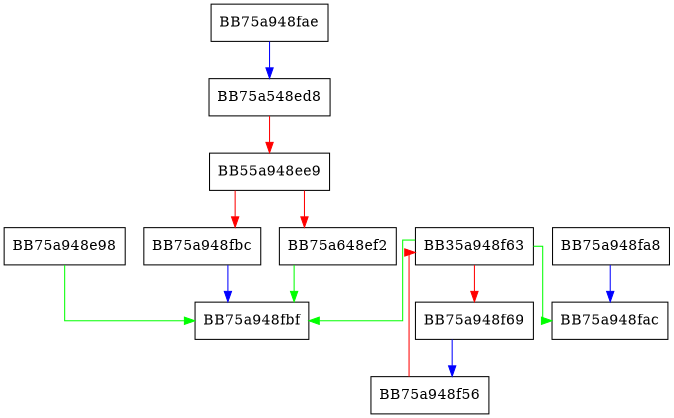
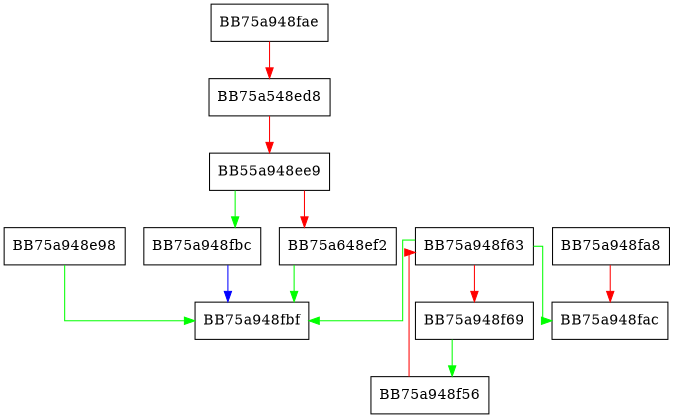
edge "BB75a948fae" -> "BB75a548ed8": color blue -> red
edge "BB55a948ee9" -> "BB75a948fbc": color red -> green
node "BB35a948f63": label "BB35a948f63" -> "BB75a948f63"
edge "BB75a948fa8" -> "BB75a948fac": color blue -> red
edge "BB75a948f69" -> "BB75a948f56": color blue -> green
